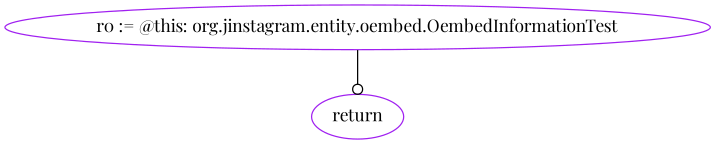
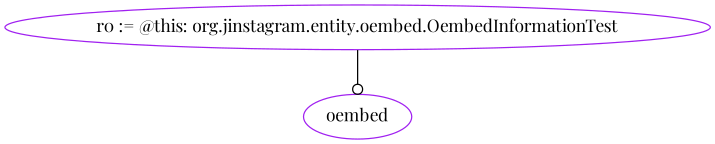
node "return": label "return" -> "oembed"
